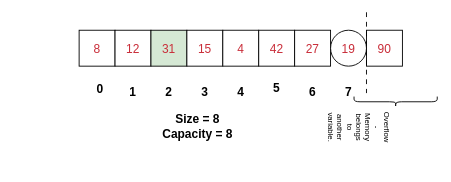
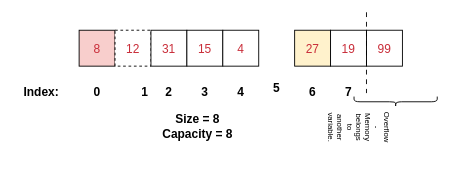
node "8": fillcolor #ffffff -> #f8cecc
node "12": style solid -> dashed
node "31": fillcolor #d5e8d4 -> #ffffff
node "42": removed
node "27": fillcolor #ffffff -> #fff2cc
node "19": shape ellipse -> rectangle
node "90": label "90" -> "99"
node "0": size 24x21 -> 18x27
node "Index:": added
node "1": moved (133, 92) -> (145, 92)
